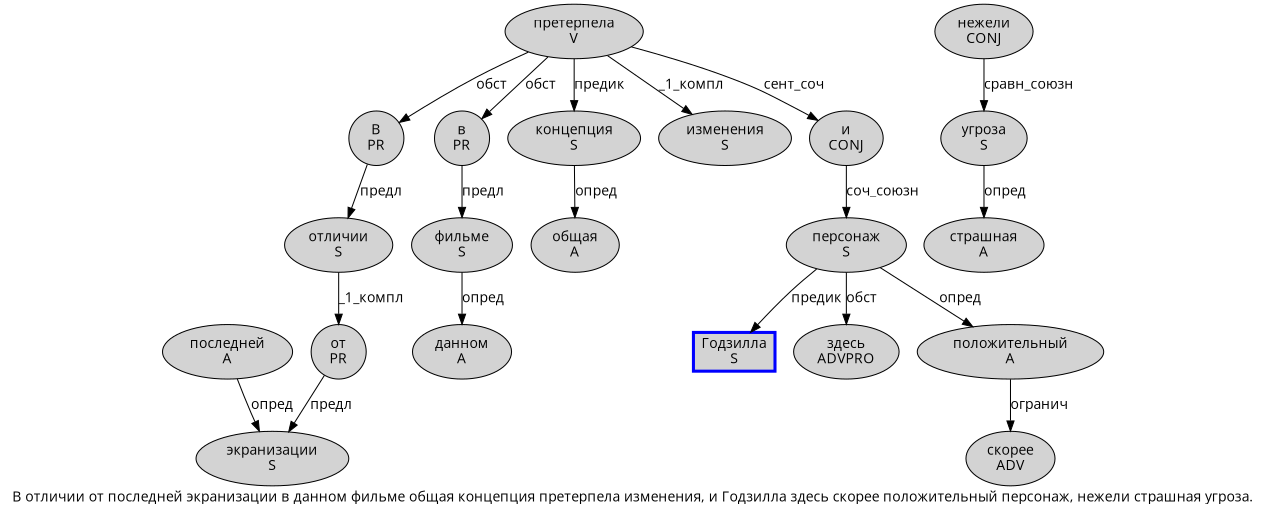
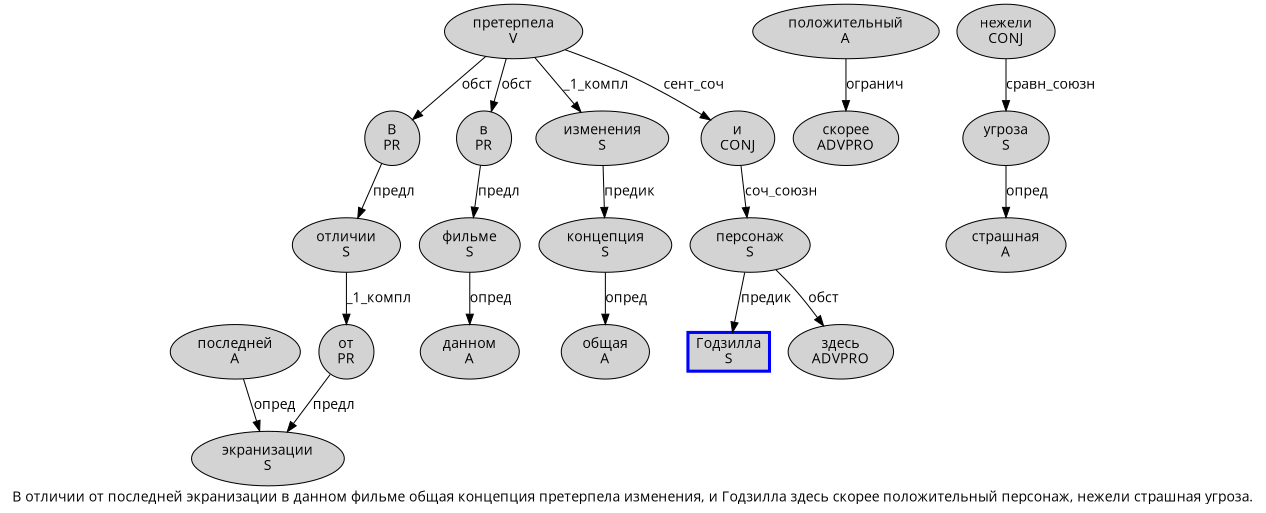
edge "претерпела V" -> "концепция S": now "изменения S" -> "концепция S"
edge "персонаж S" -> "положительный A": removed, label "опред"
node "скорее ADV": label "скорее ADV" -> "скорее ADVPRO"
